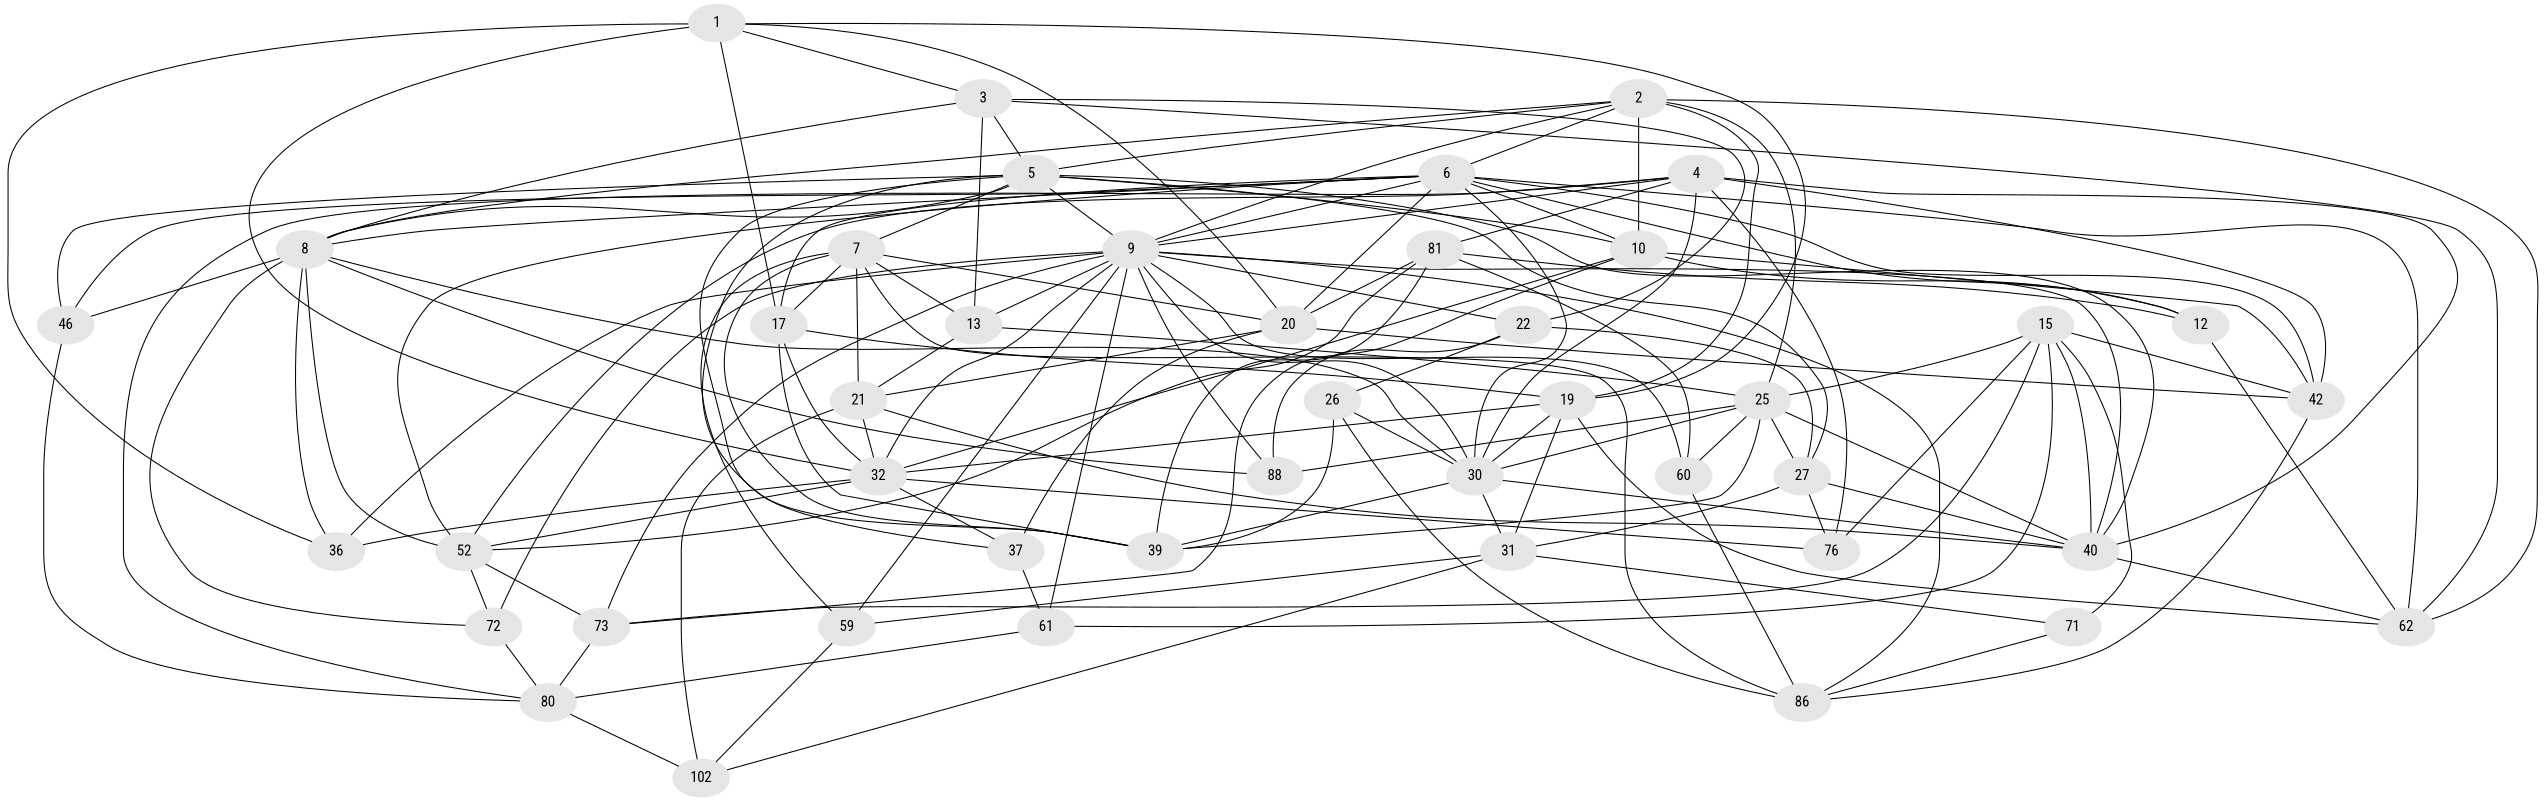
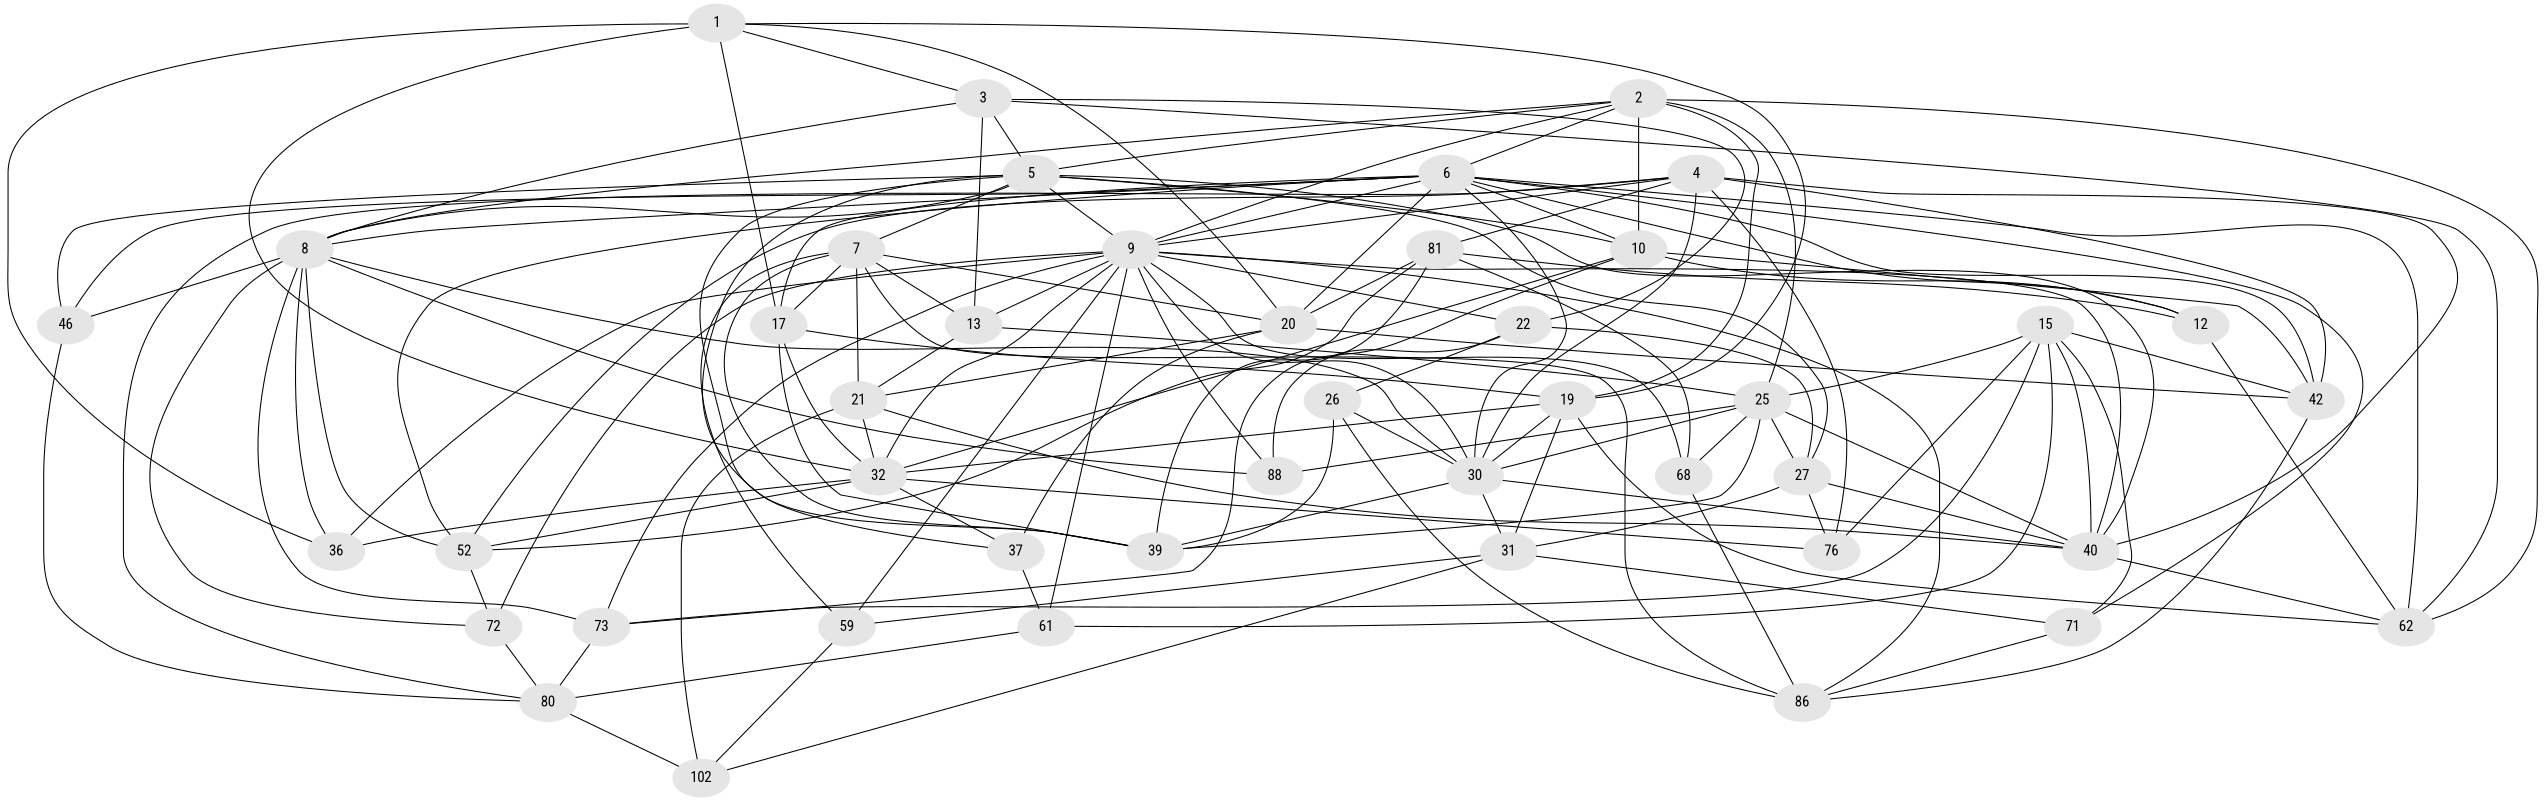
edge "6" -- "71": added
node "60": label "60" -> "68"
edge "52" -- "73": now "8" -- "73"
